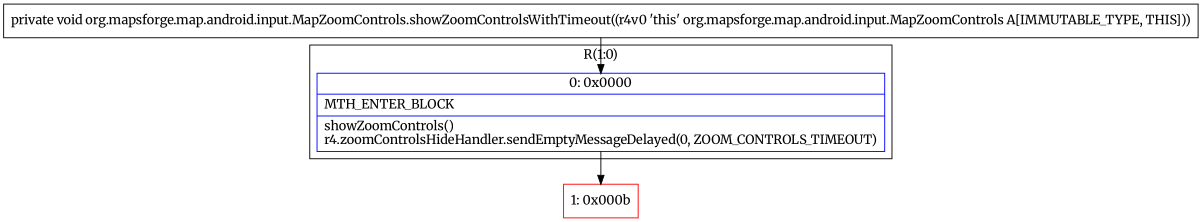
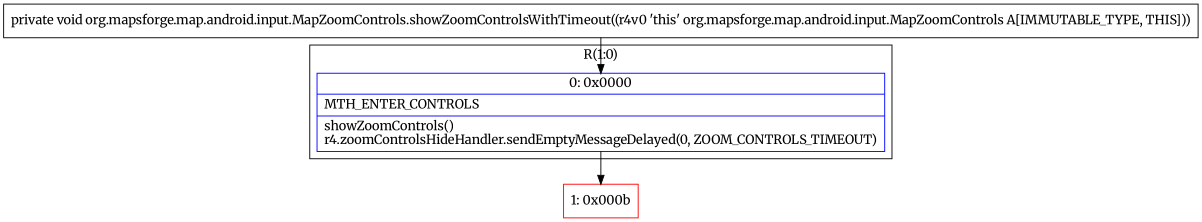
node "0: 0x0000": text "MTH_ENTER_BLOCK" -> "MTH_ENTER_CONTROLS"
